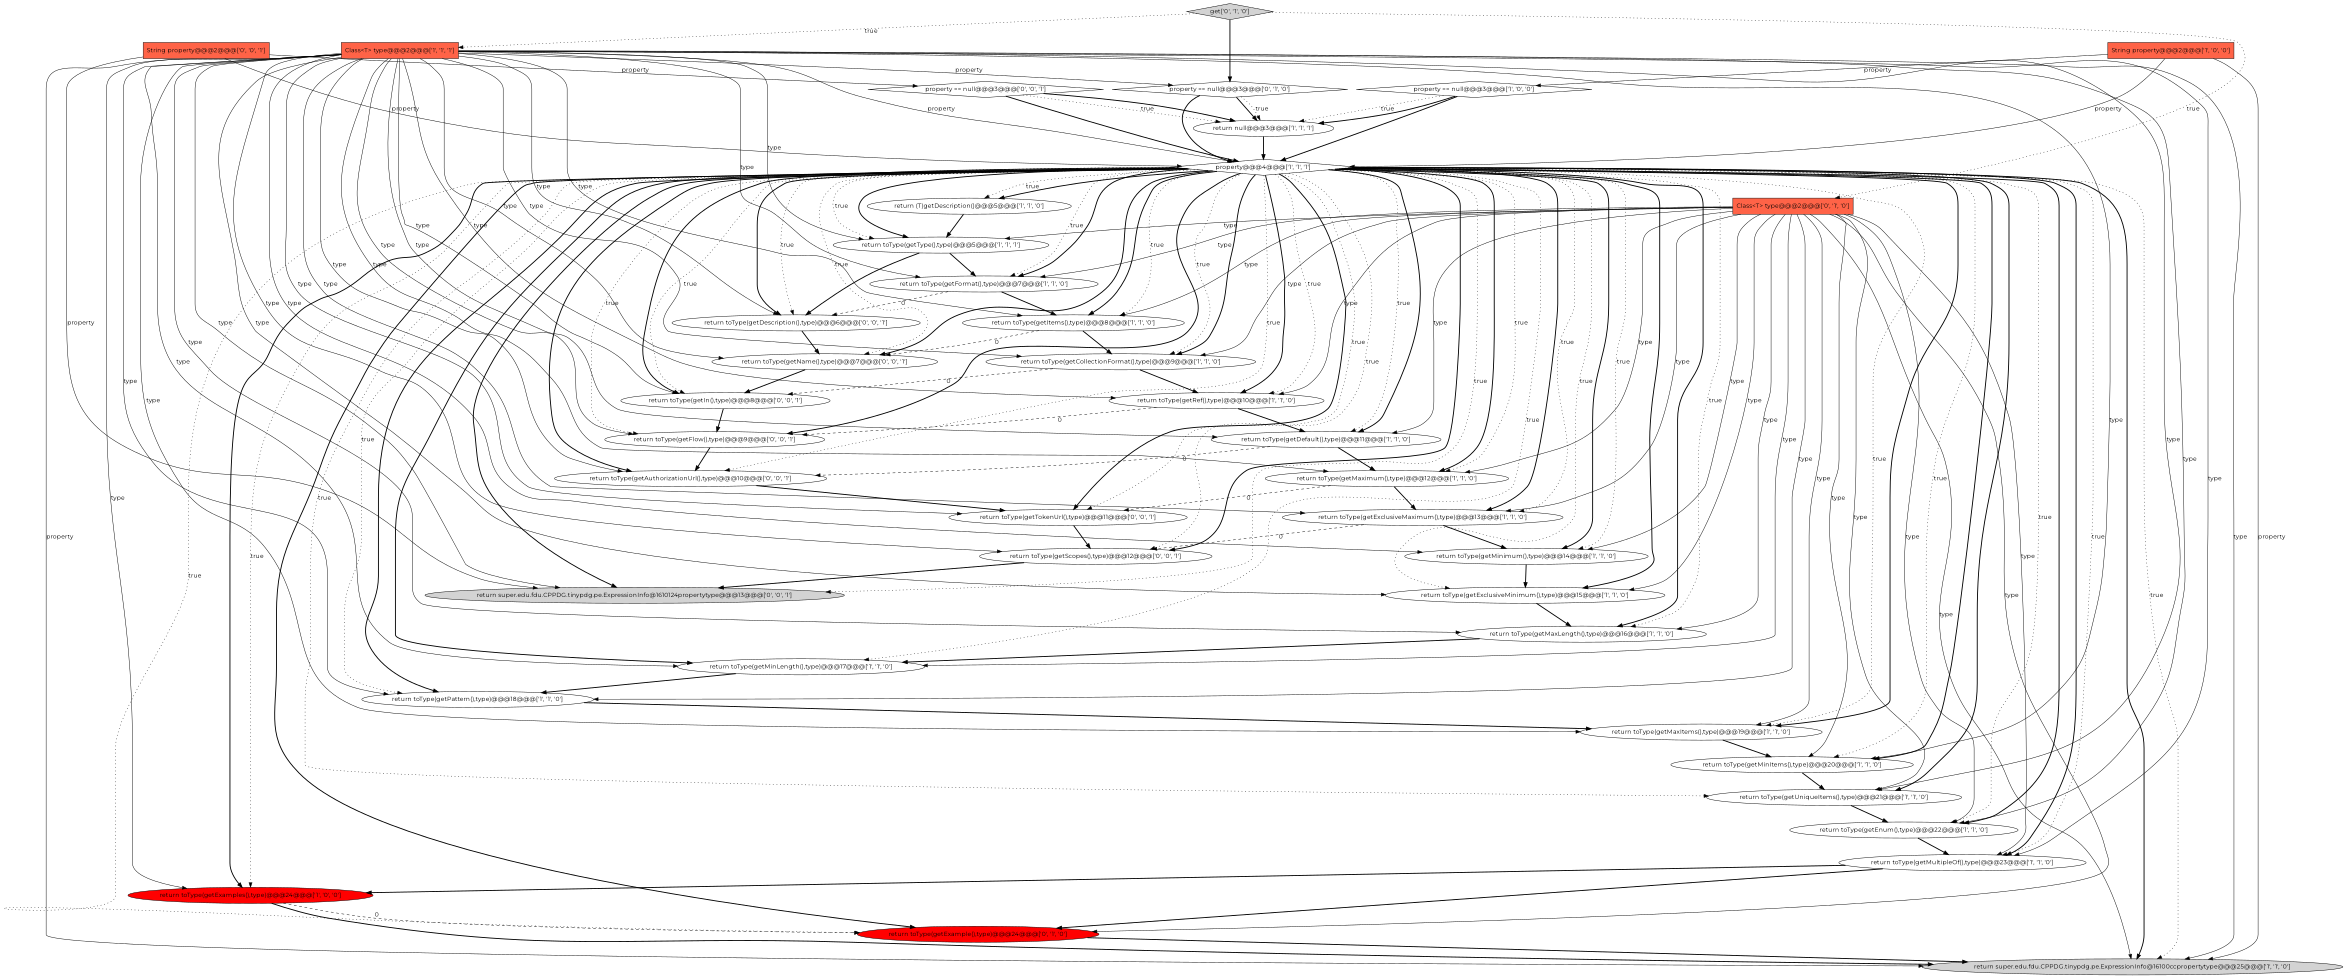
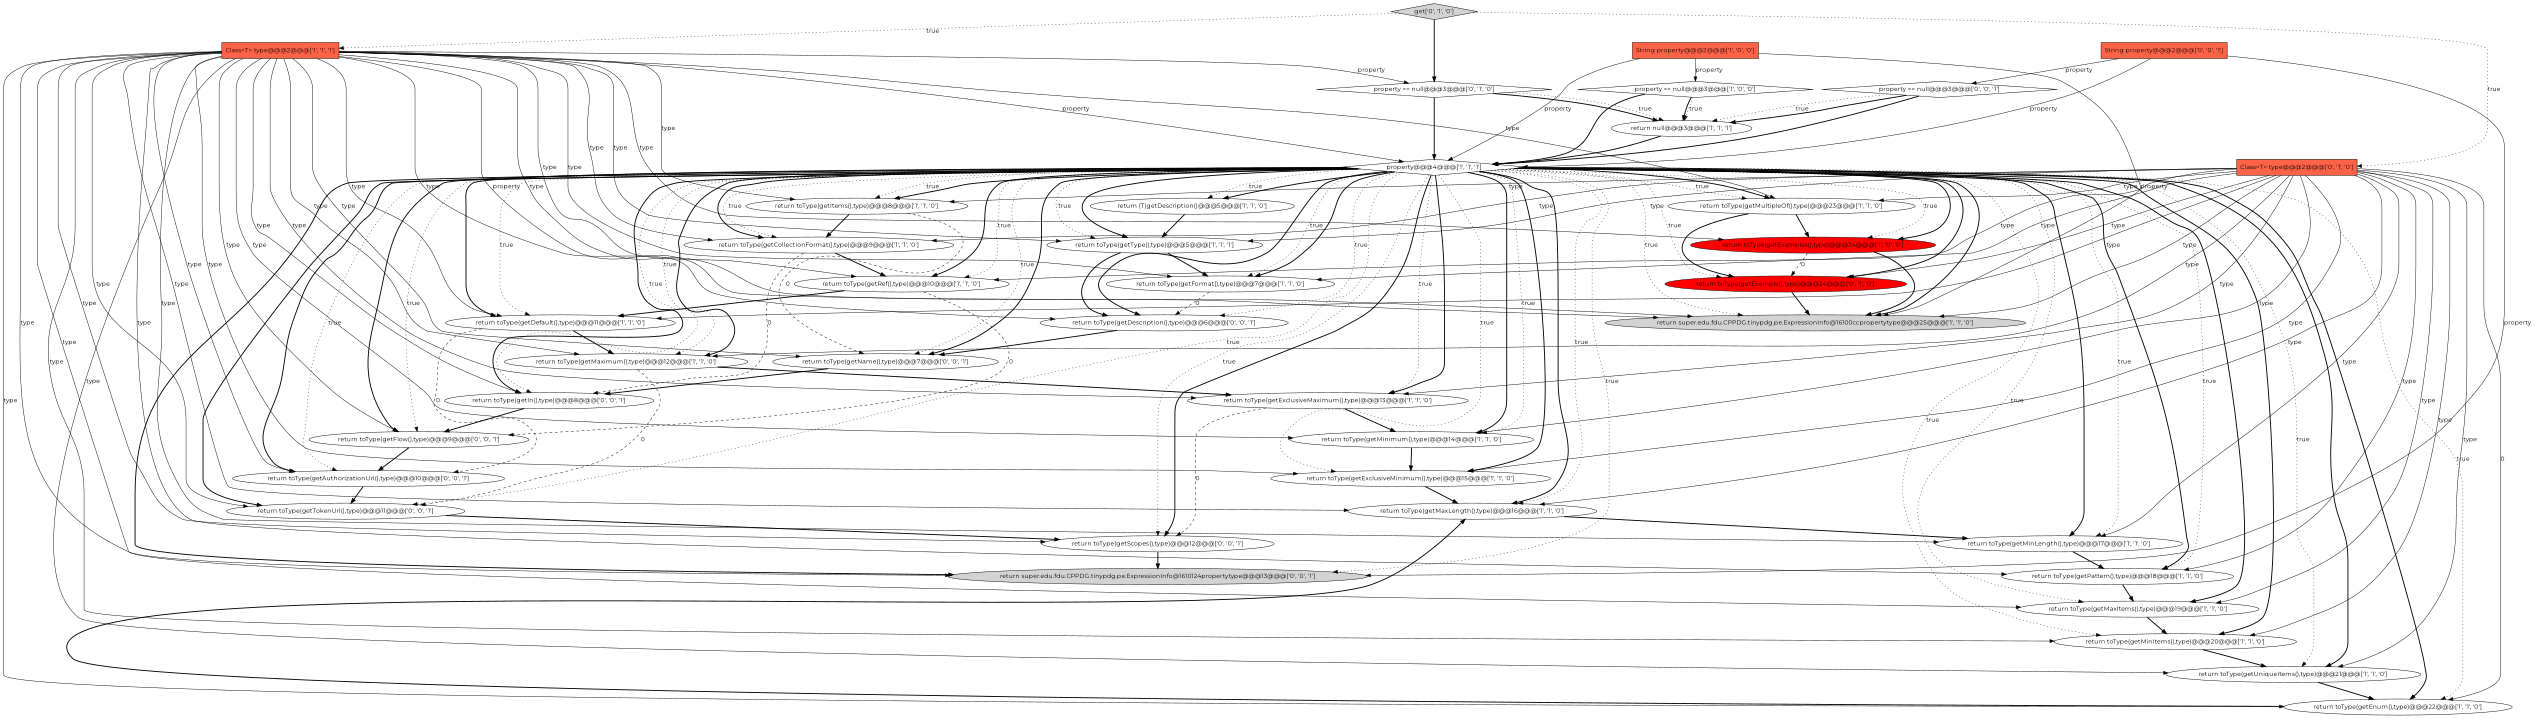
edge "return toType(getFormat(),type)@@@7@@@['1', '1', '0']" -> "return toType(getItems(),type)@@@8@@@['1', '1', '0']": removed
edge "Class<T> type@@@2@@@['0', '1', '0']" -> "return toType(getEnum(),type)@@@22@@@['1', '1', '0']": label "type" -> "0"
edge "return toType(getEnum(),type)@@@22@@@['1', '1', '0']" -> "return toType(getMultipleOf(),type)@@@23@@@['1', '1', '0']": now "return toType(getEnum(),type)@@@22@@@['1', '1', '0']" -> "return toType(getMaxLength(),type)@@@16@@@['1', '1', '0']"
